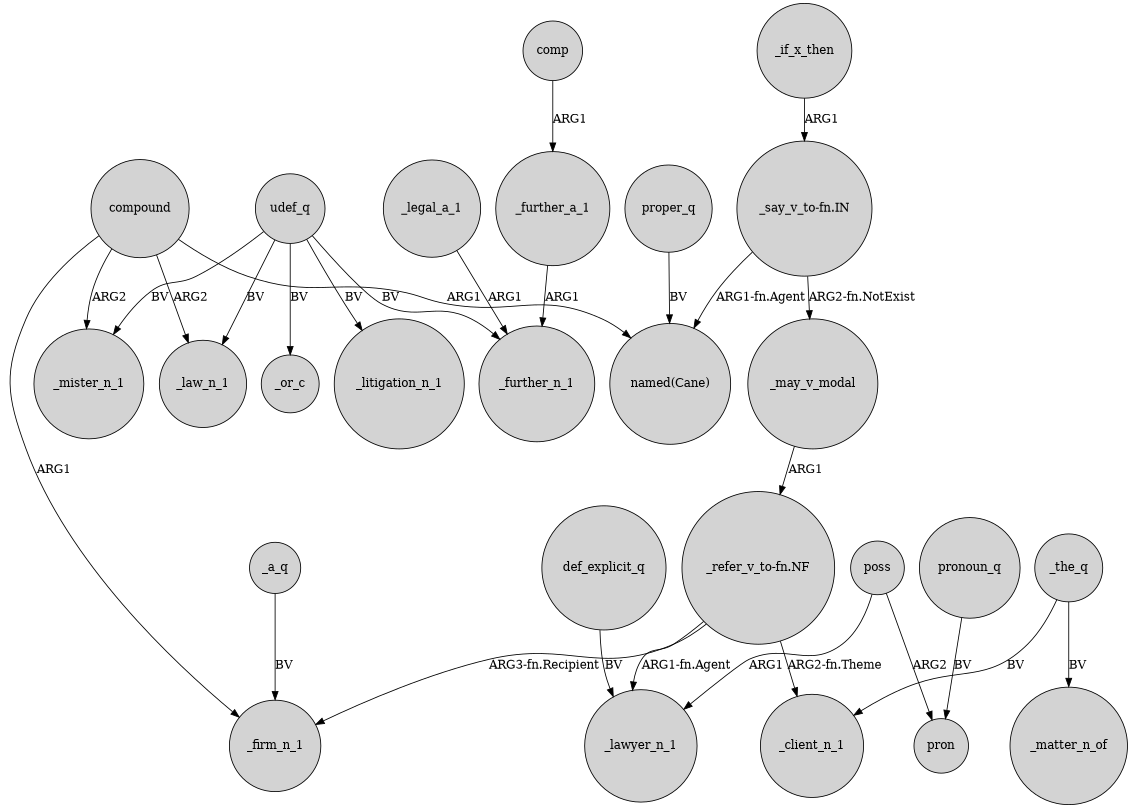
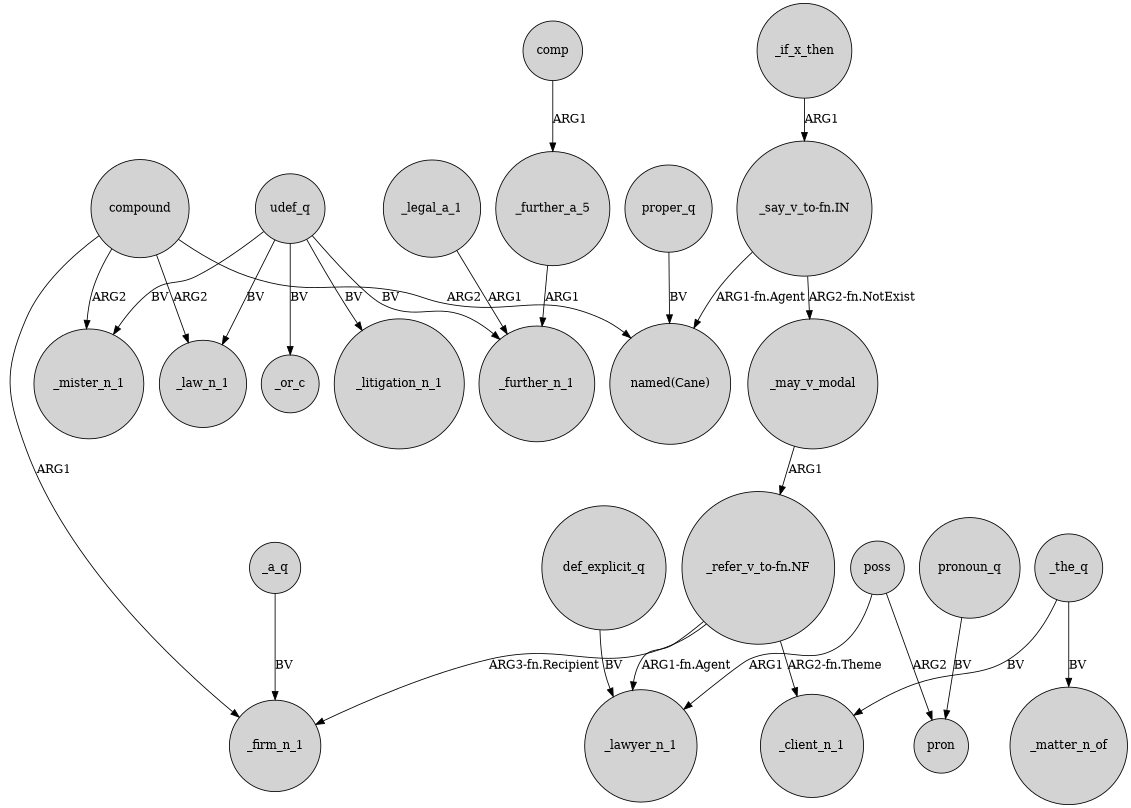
node "_further_a_1": label "_further_a_1" -> "_further_a_5"
edge "compound" -> "named(Cane)": label "ARG1" -> "ARG2"
